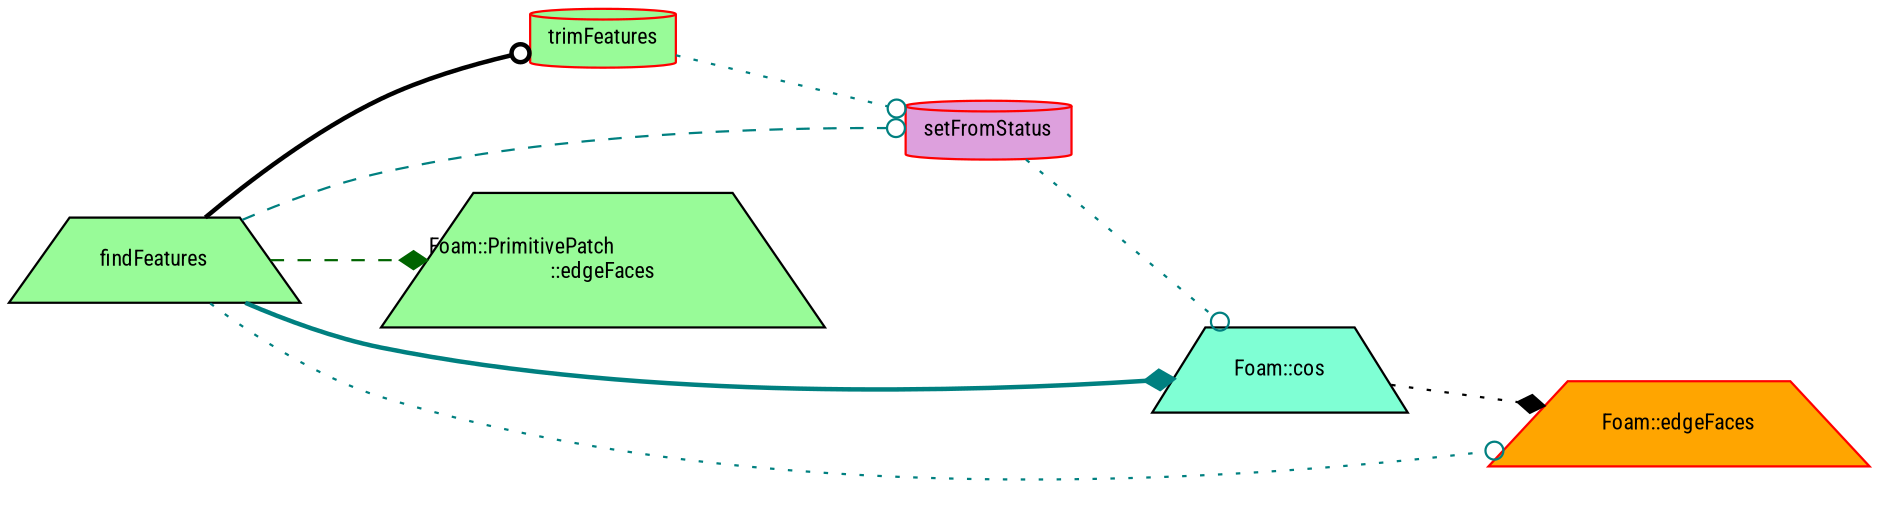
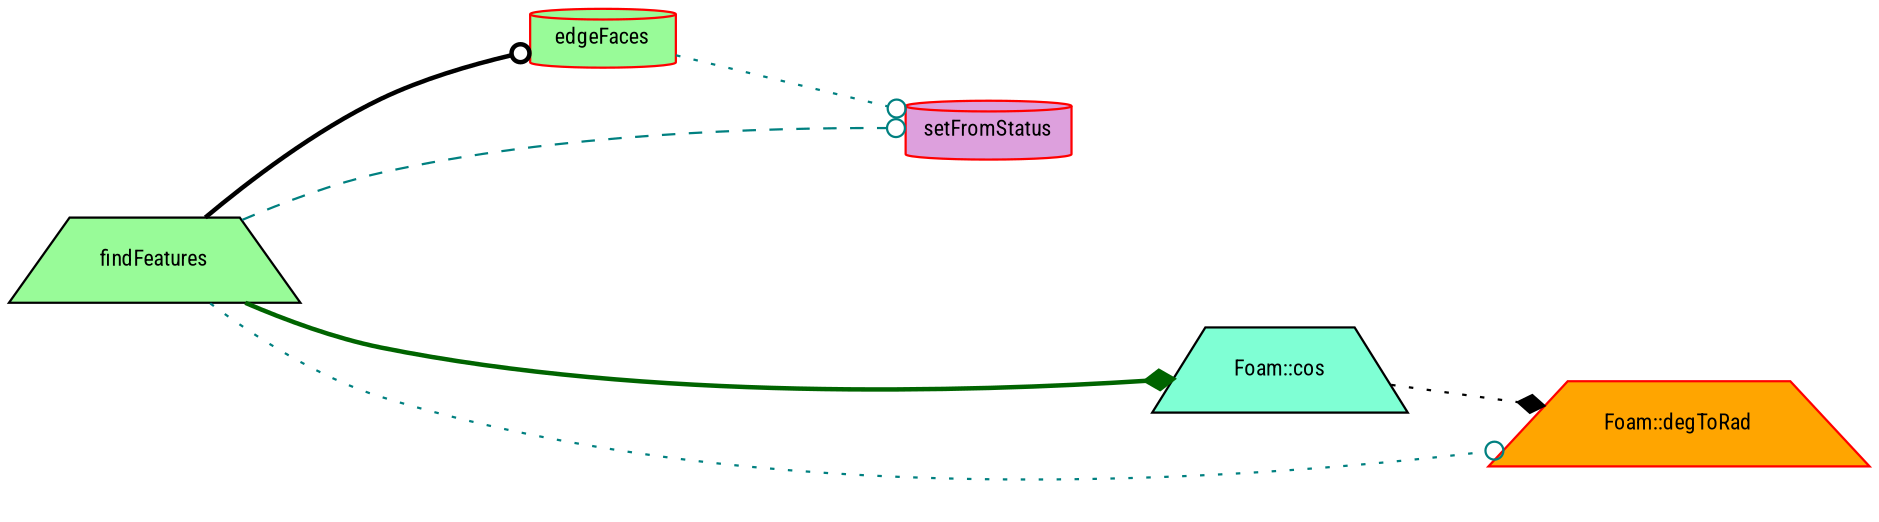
node "trimFeatures": label "trimFeatures" -> "edgeFaces"
edge "setFromStatus" -> "Foam::cos": removed
node "Foam::PrimitivePatch ::edgeFaces": removed
edge "findFeatures" -> "Foam::cos": color teal -> darkgreen
node "Foam::edgeFaces": label "Foam::edgeFaces" -> "Foam::degToRad"
